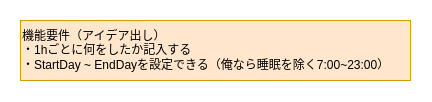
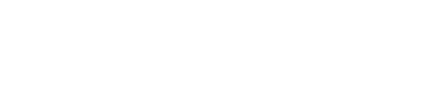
node "機能要件（アイデア出し） ・1hごとに何をしたか記入する ・StartDay ~ EndDayを設定できる（俺なら睡眠を除く7:00~23:00）": removed
